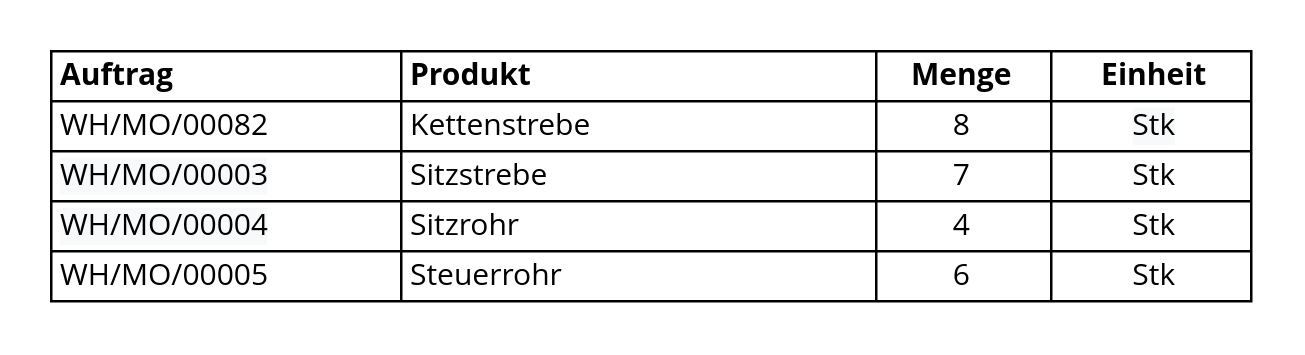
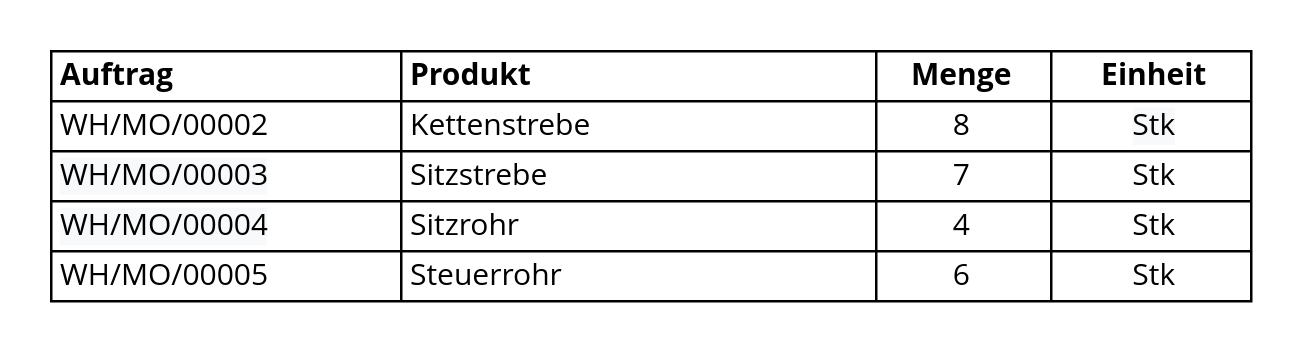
node "WH/MO/00082": label "WH/MO/00082" -> "WH/MO/00002"
